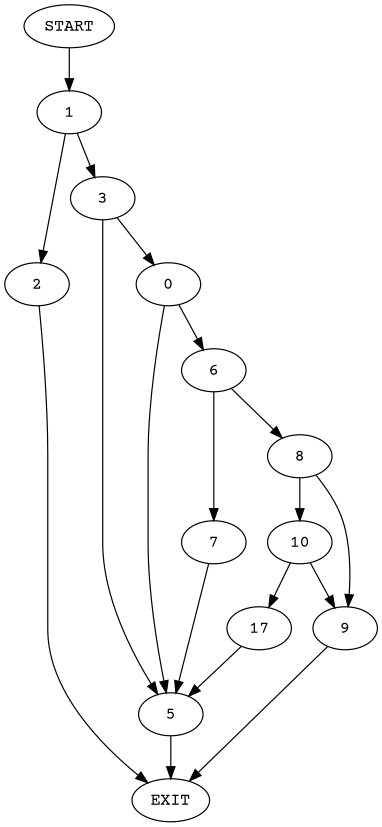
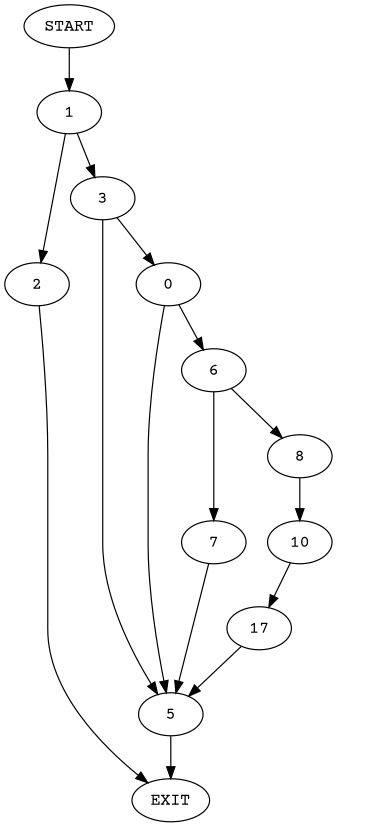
node "9": removed
